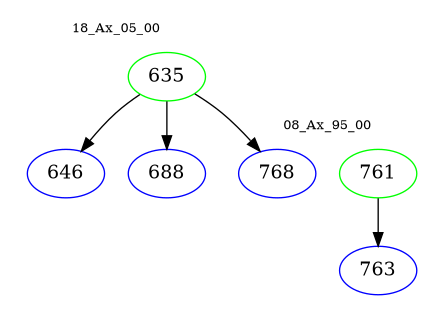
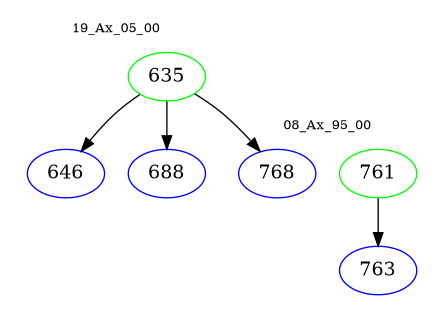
cluster "18_Ax_05_00": label "18_Ax_05_00" -> "19_Ax_05_00"
